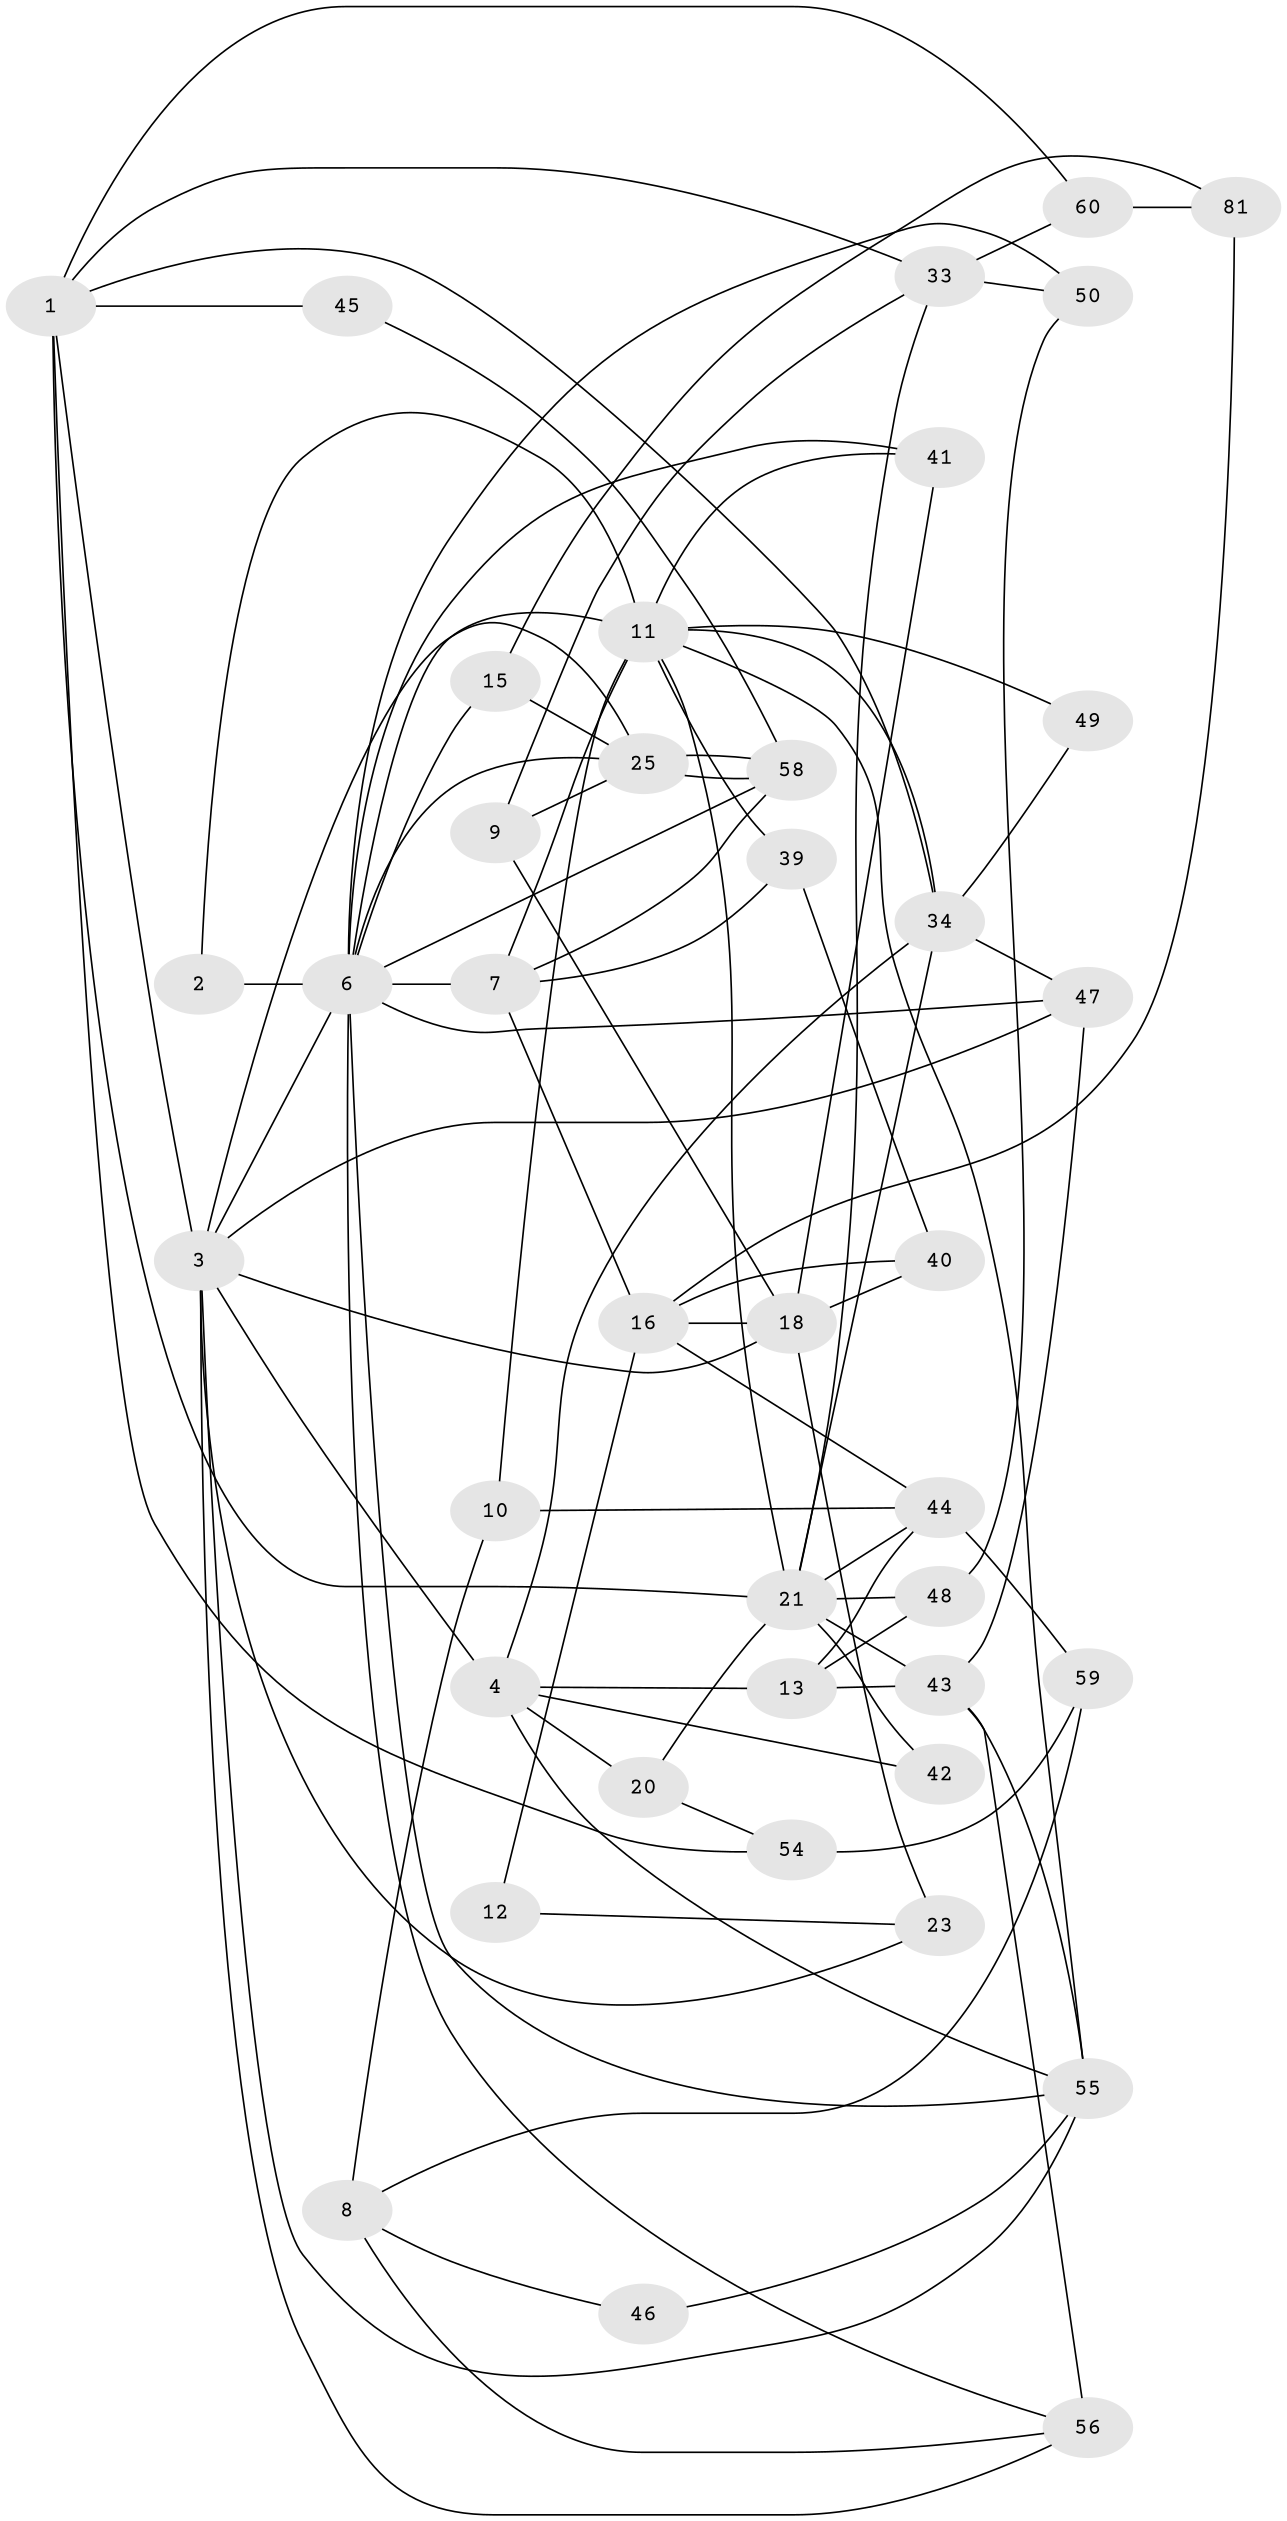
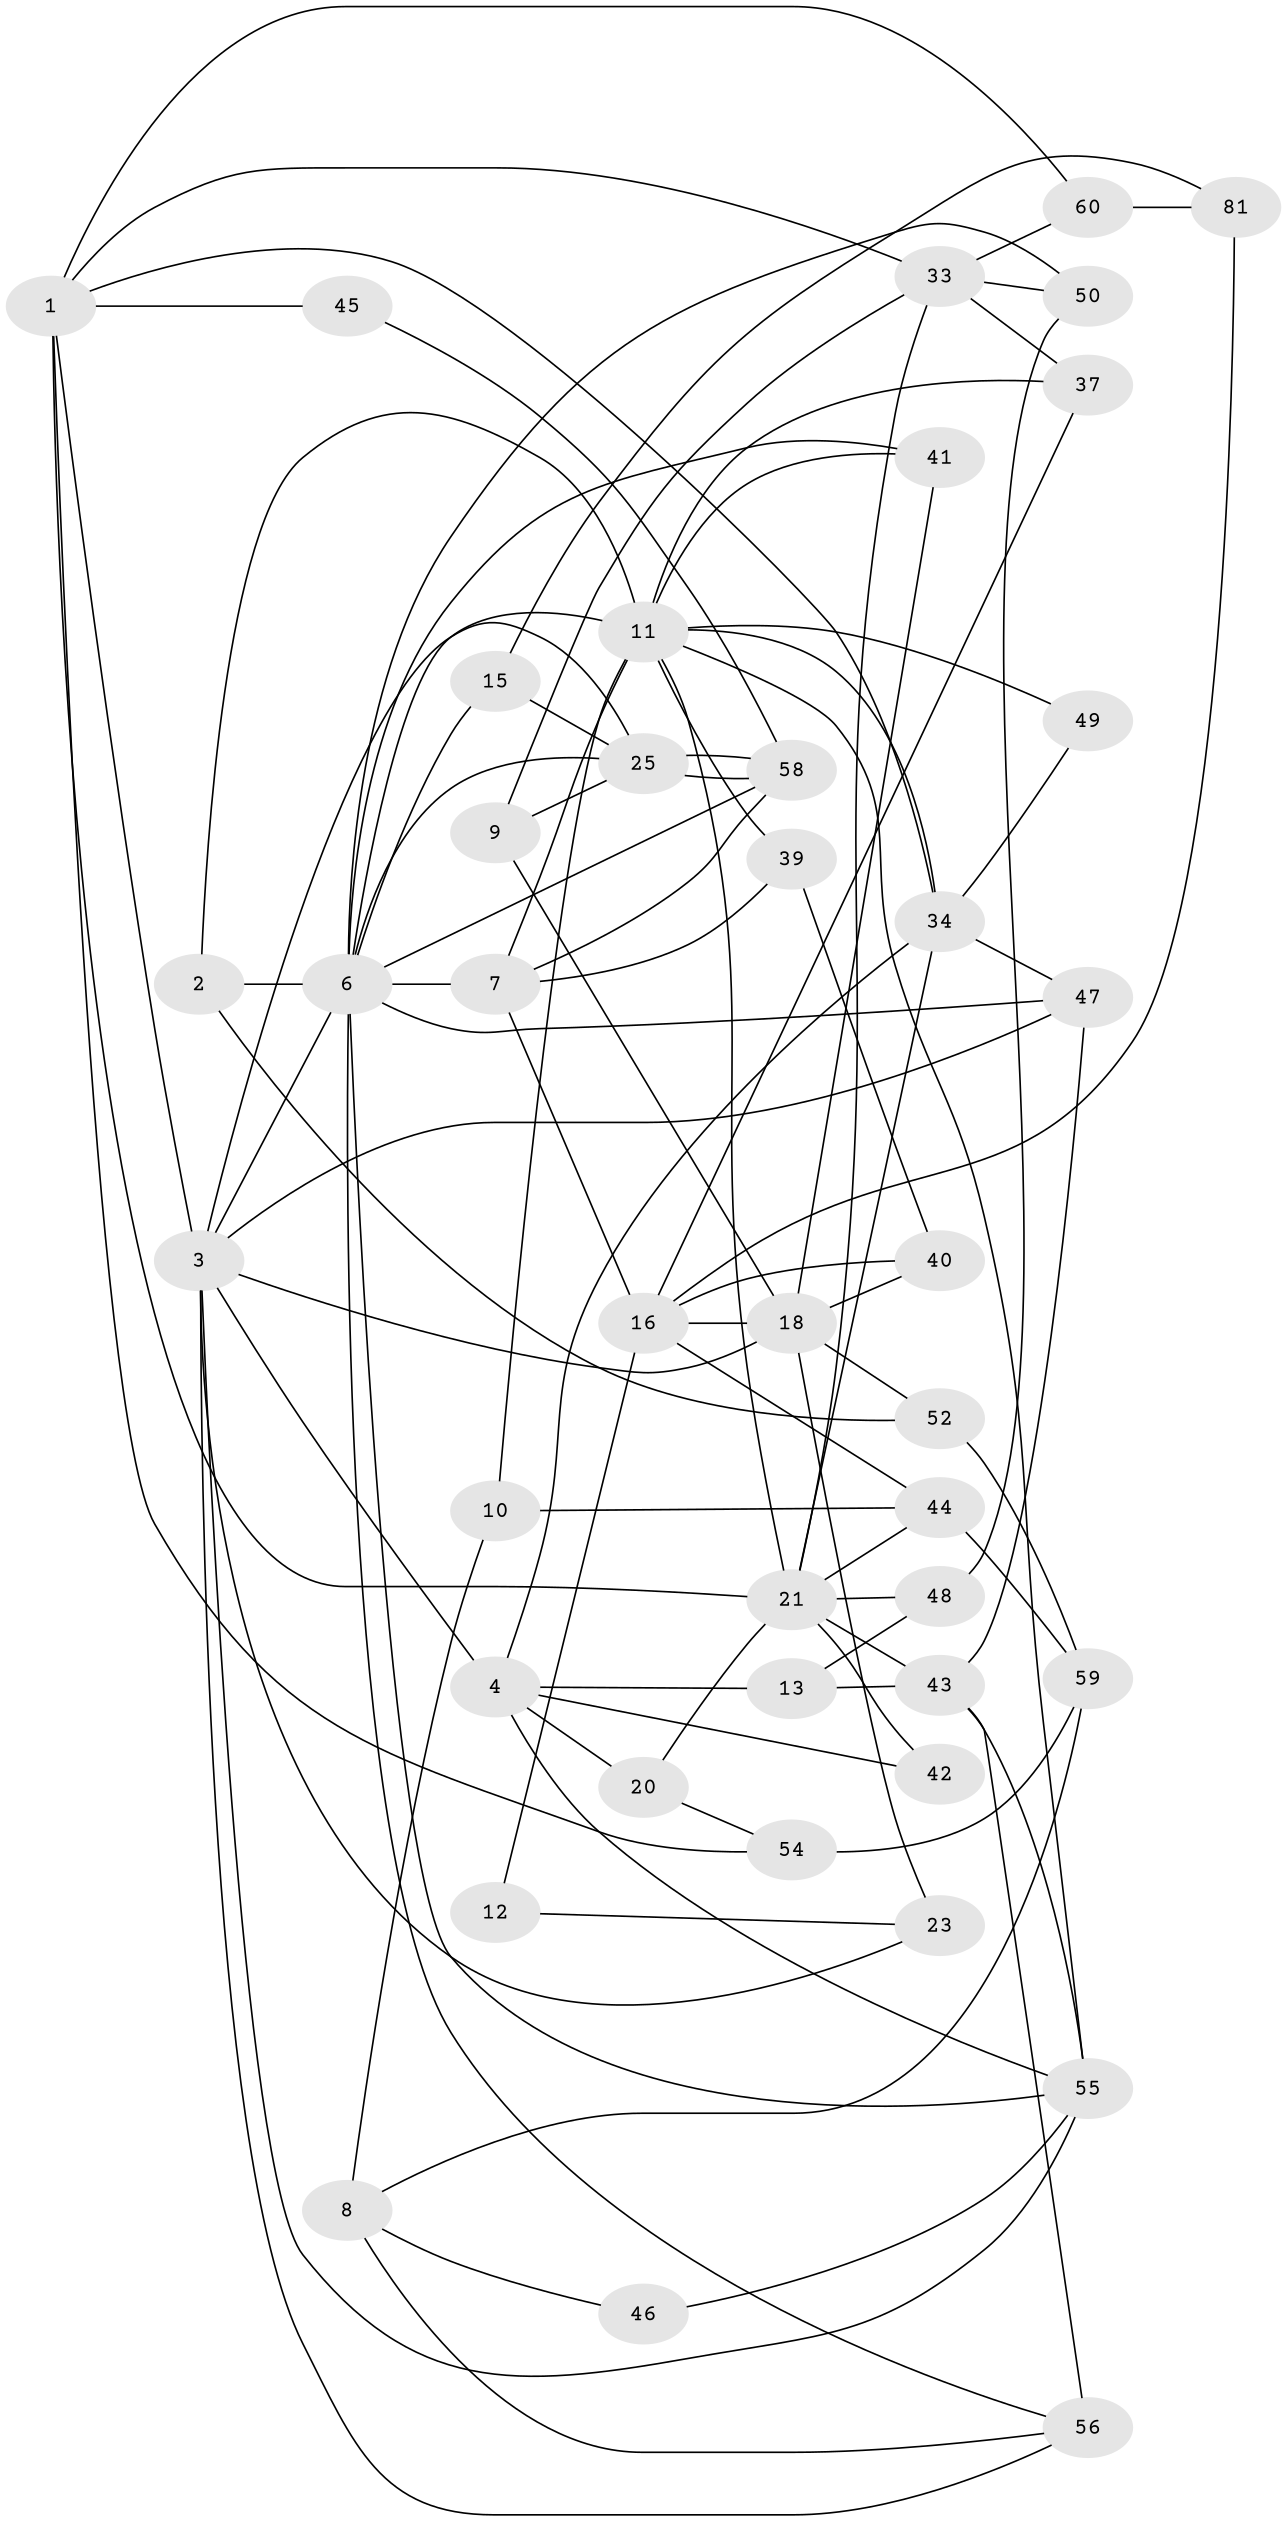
node "37": added
node "52": added
edge "44" -- "13": removed
